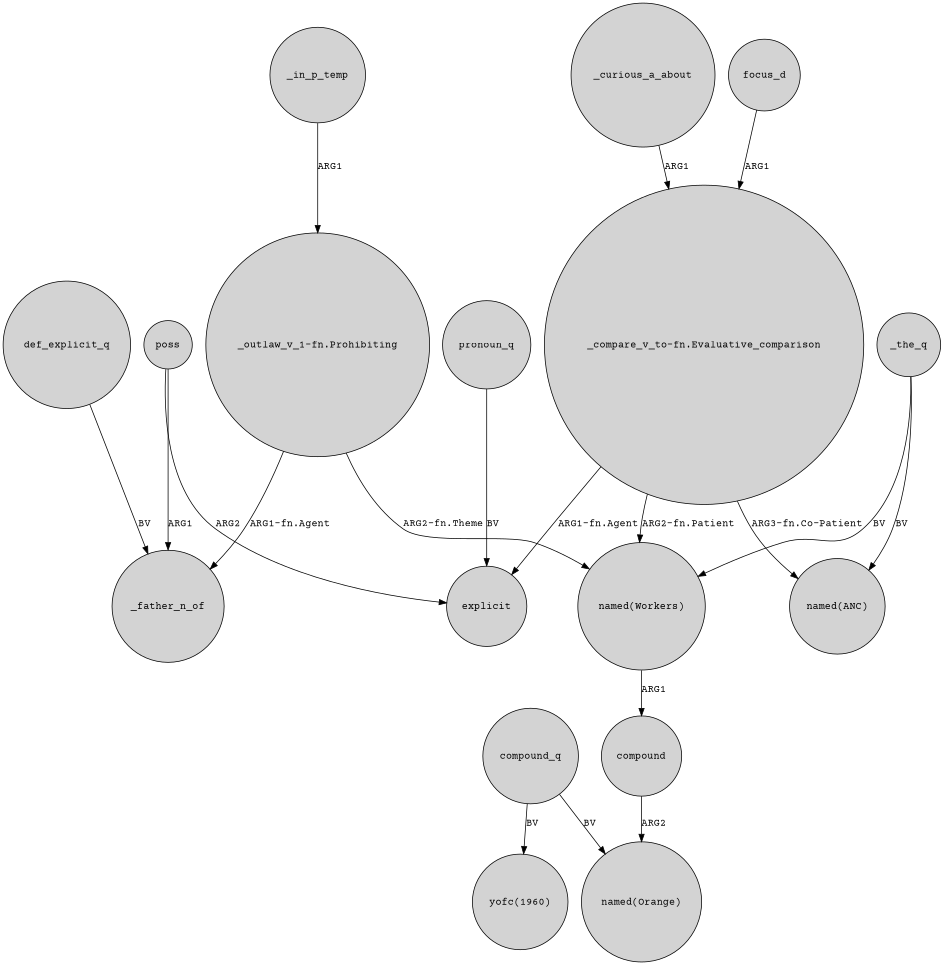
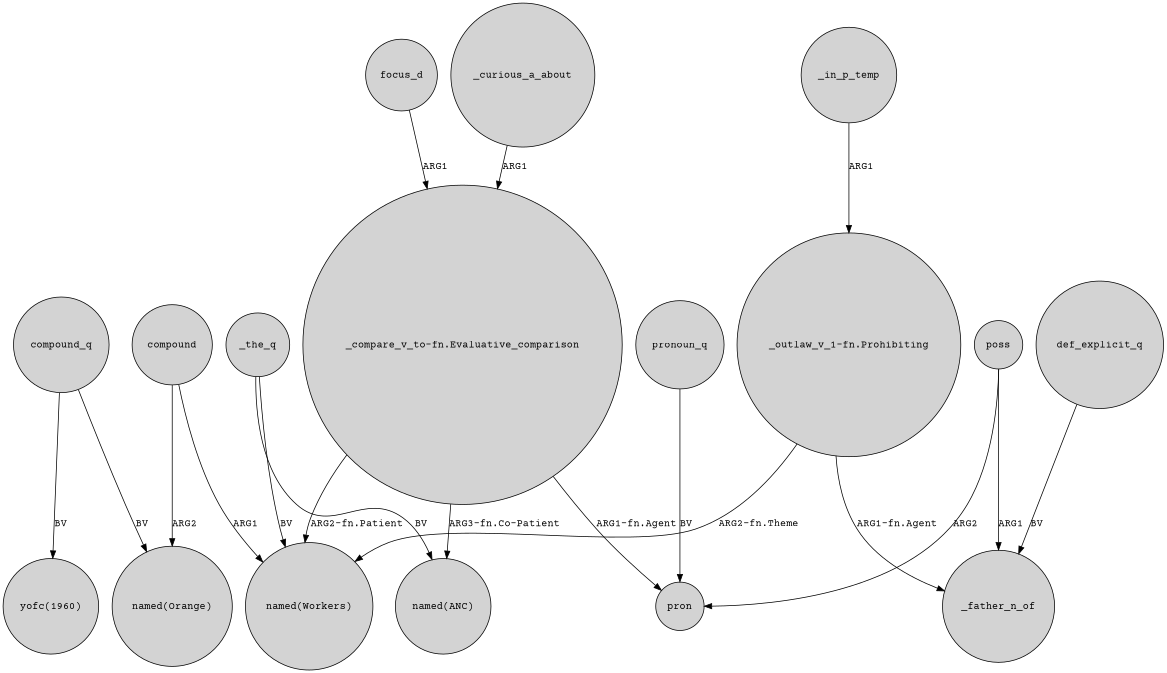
node "explicit": label "explicit" -> "pron"
edge "named(Workers)" -> "compound": reversed
